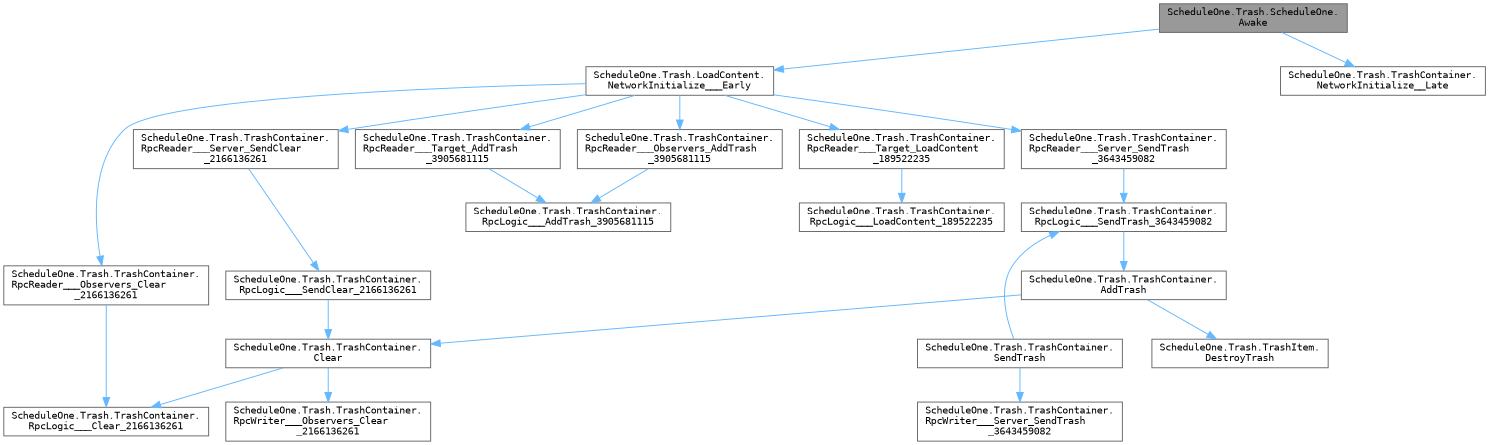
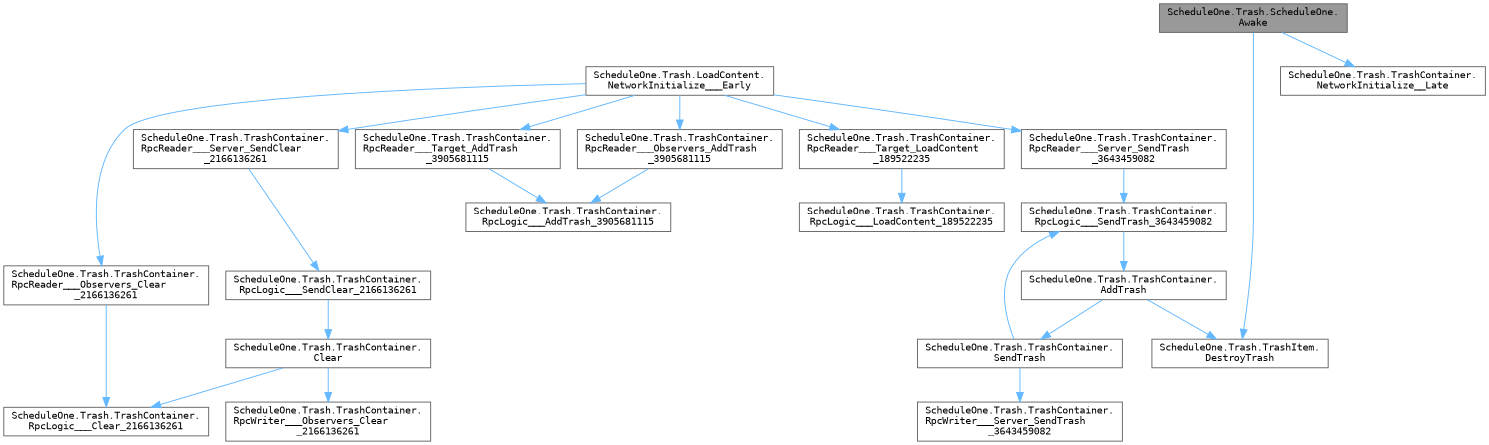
edge "ScheduleOne.Trash.ScheduleOne. Awake" -> "ScheduleOne.Trash.LoadContent. NetworkInitialize___Early": now "ScheduleOne.Trash.ScheduleOne. Awake" -> "ScheduleOne.Trash.TrashItem. DestroyTrash"
edge "ScheduleOne.Trash.TrashContainer. AddTrash" -> "ScheduleOne.Trash.TrashContainer. Clear": now "ScheduleOne.Trash.TrashContainer. AddTrash" -> "ScheduleOne.Trash.TrashContainer. SendTrash"
